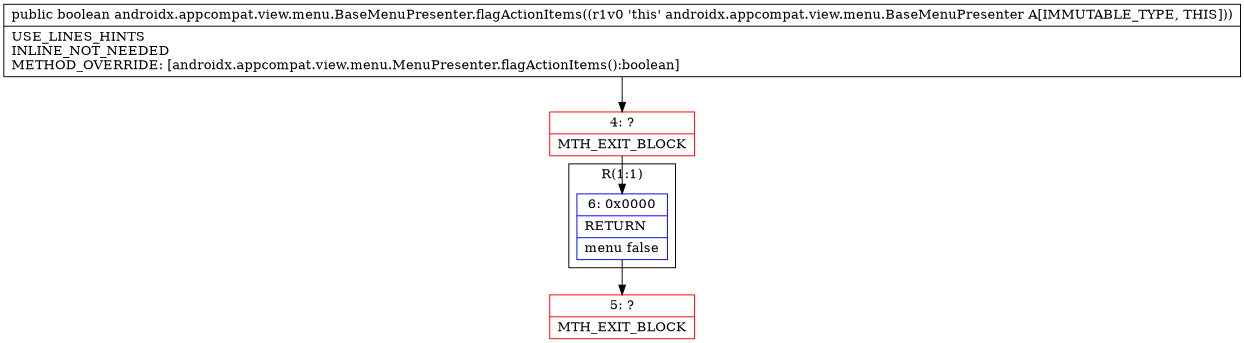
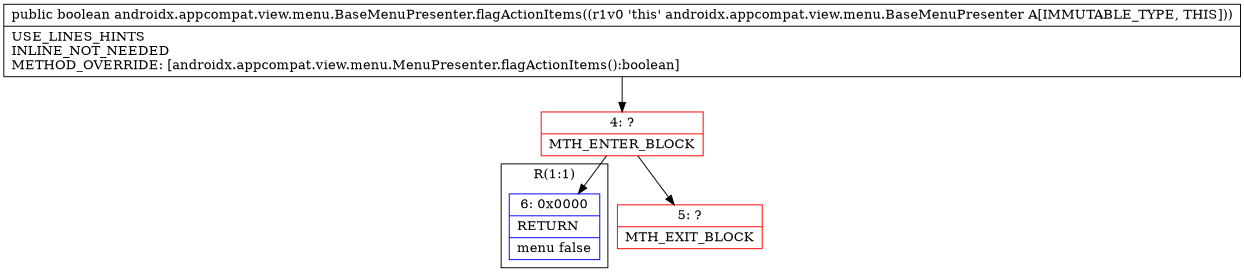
node "4: ?": text "MTH_EXIT_BLOCK" -> "MTH_ENTER_BLOCK"
edge "6: 0x0000" -> "5: ?": now "4: ?" -> "5: ?"
